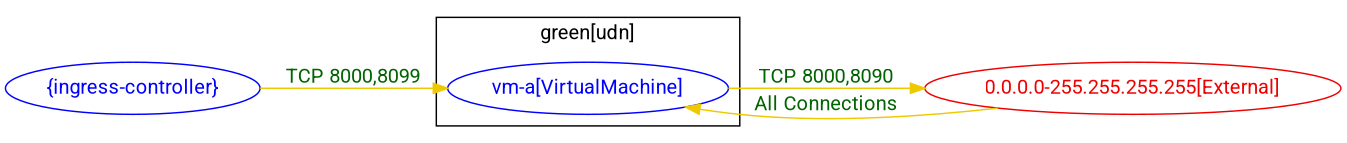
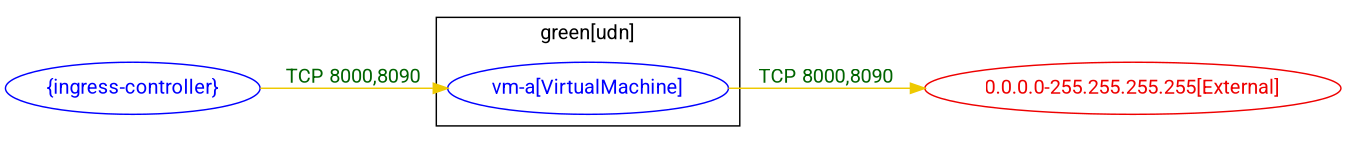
edge "{ingress-controller}" -> "vm-a[VirtualMachine]": label "TCP 8000,8099" -> "TCP 8000,8090"
edge "0.0.0.0-255.255.255.255[External]" -> "vm-a[VirtualMachine]": removed, label "All Connections"
